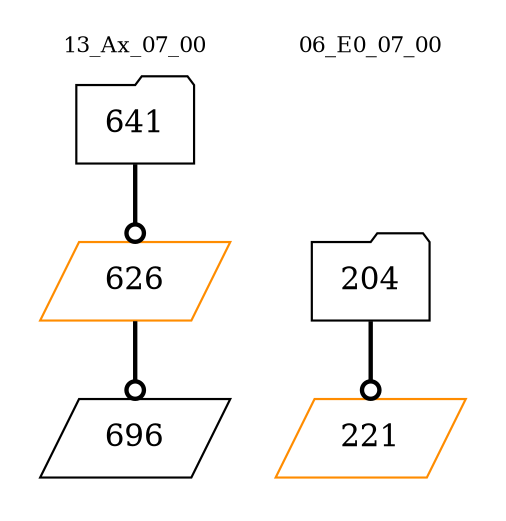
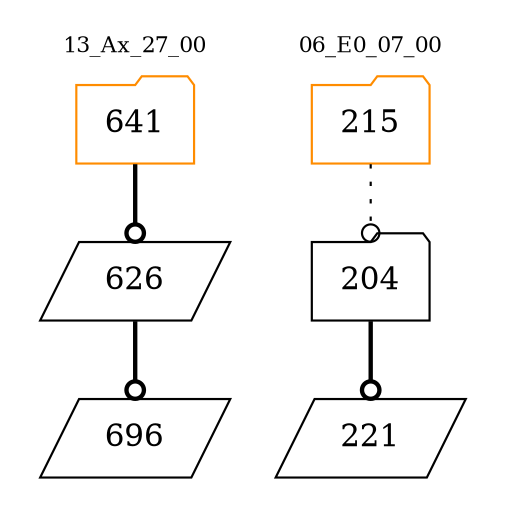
cluster "13_Ax_07_00": label "13_Ax_07_00" -> "13_Ax_27_00"
node "641": color black -> darkorange
node "215": added
node "626": color darkorange -> black
node "221": color darkorange -> black
